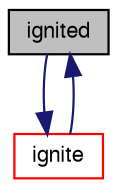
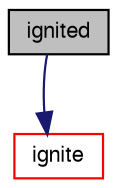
edge "ignite" -> "ignited": removed
